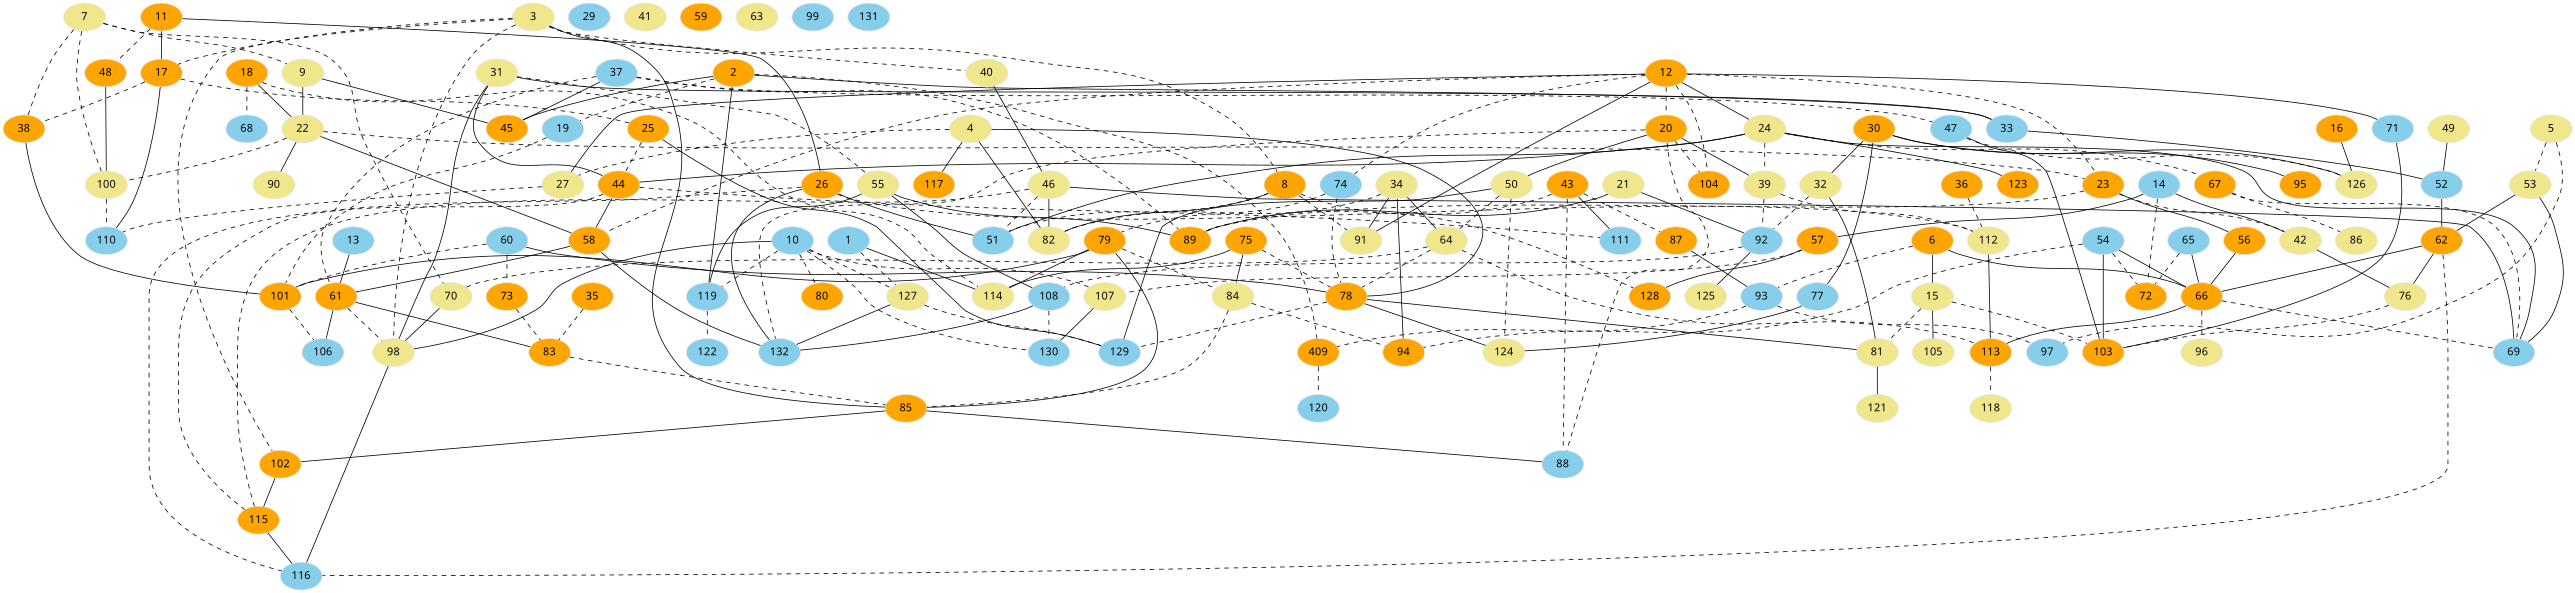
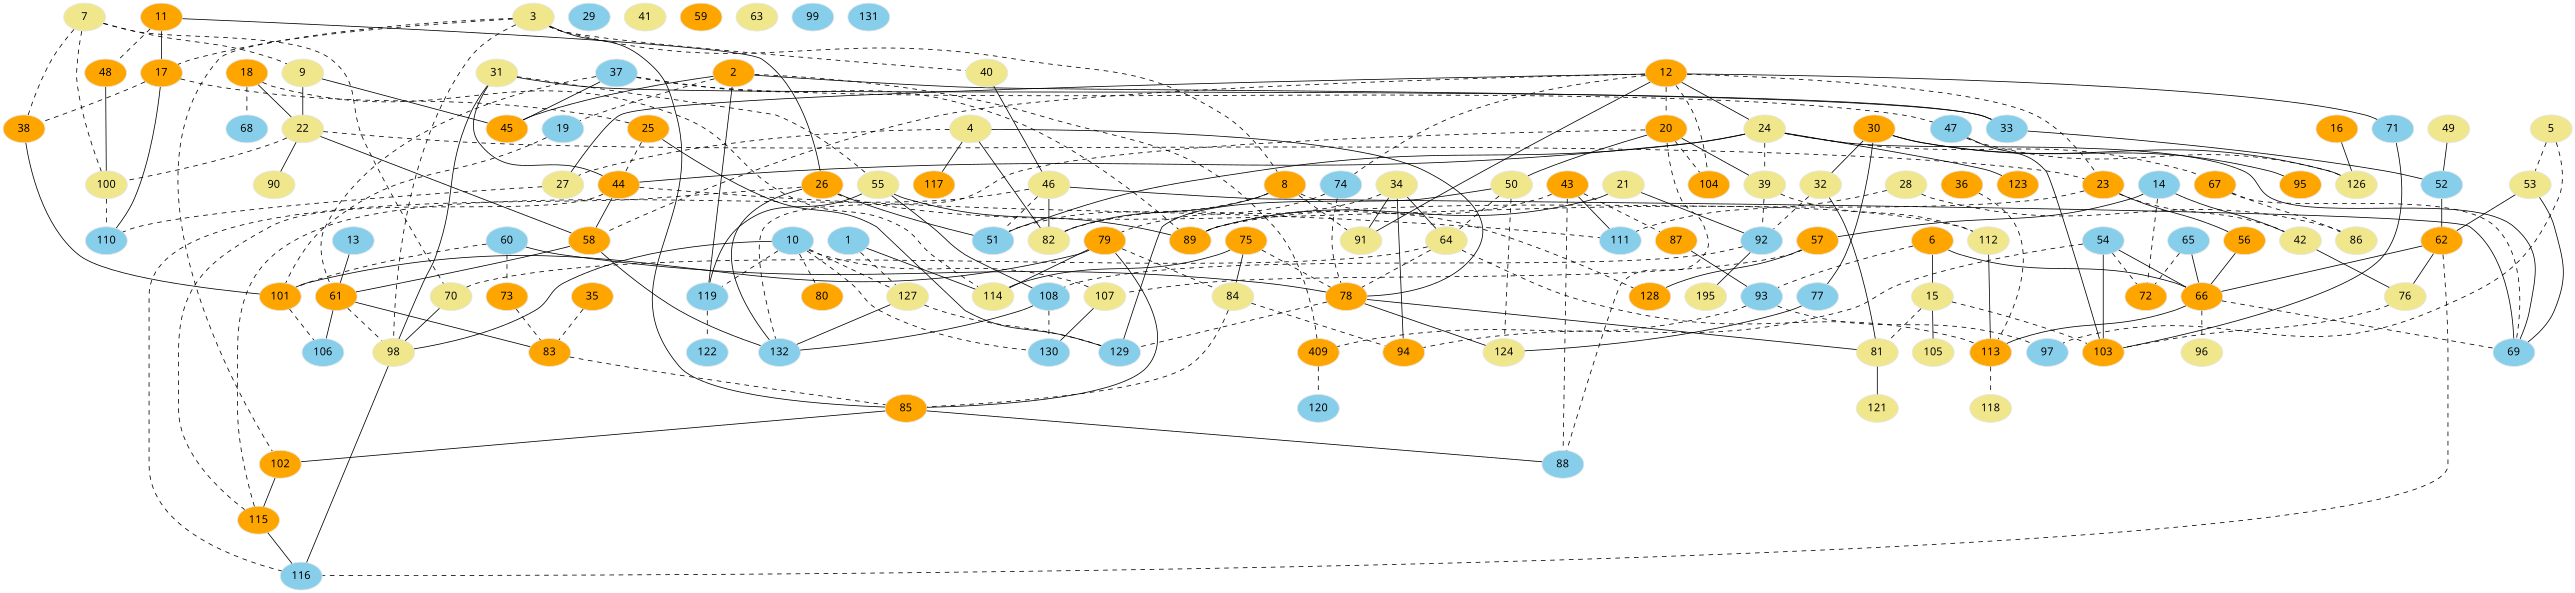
node "28": added
edge "36" -- "112": now "36" -- "113"
node "125": label "125" -> "195"
